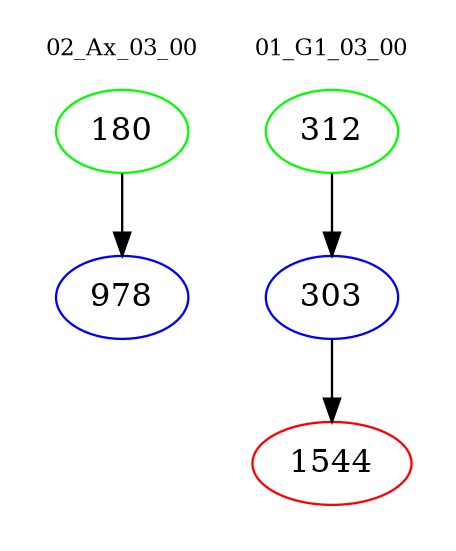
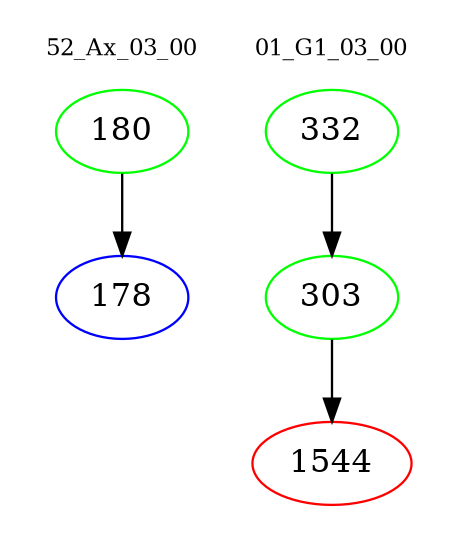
cluster "02_Ax_03_00": label "02_Ax_03_00" -> "52_Ax_03_00"
node "312": label "312" -> "332"
node "978": label "978" -> "178"
node "303": color blue -> green
